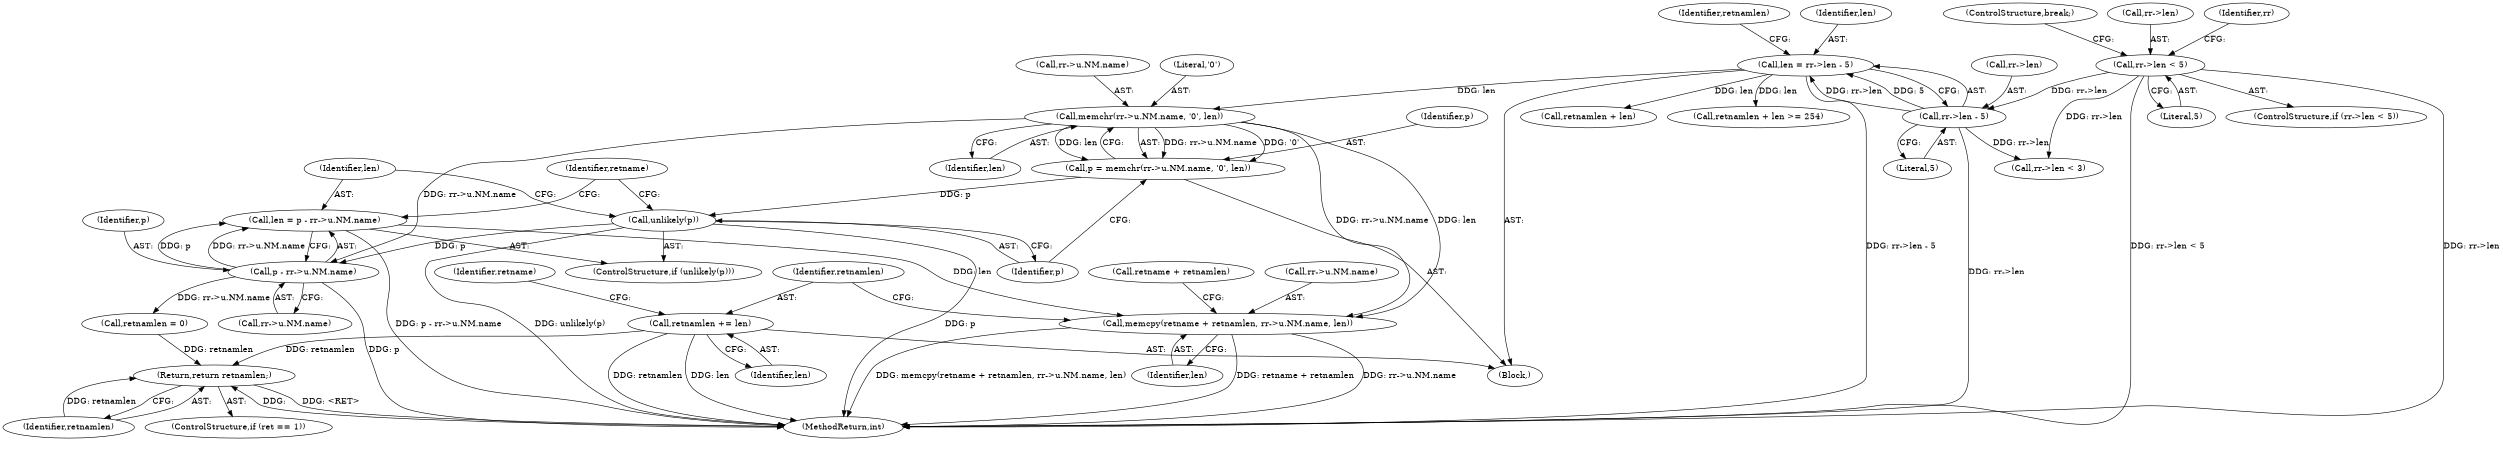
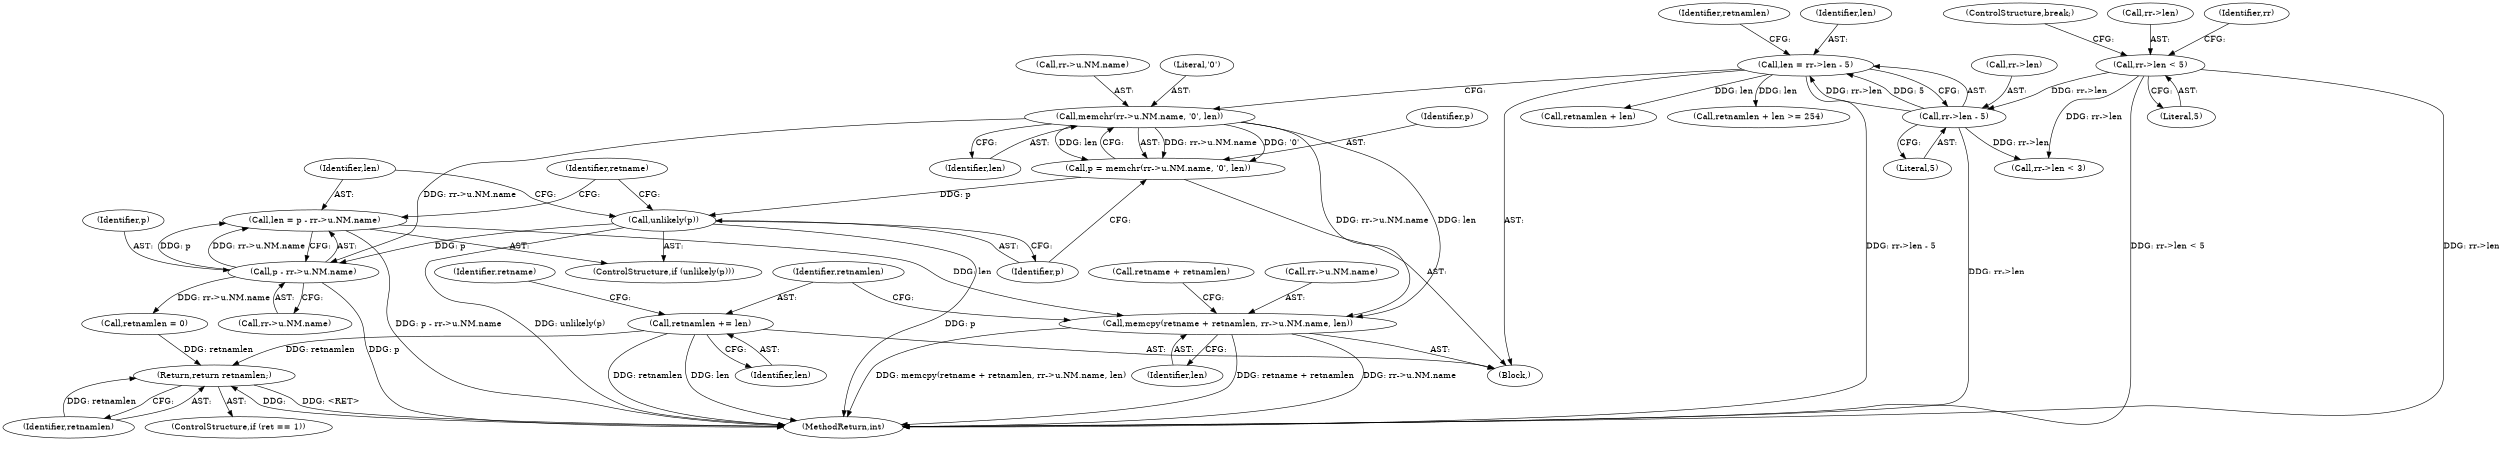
edge "(Call,len = rr->len - 5)" -> "(Call,memchr(rr->u.NM.name, '0', len))": label "DDG: len" -> "CFG: "
node "(ControlStructure,if (rr->len < 5))": removed
edge "(Call,memcpy(retname + retnamlen, rr->u.NM.name, len))" -> "(Block,)": added, label "AST:"
